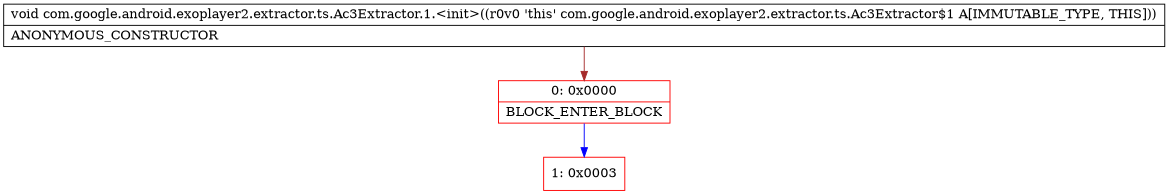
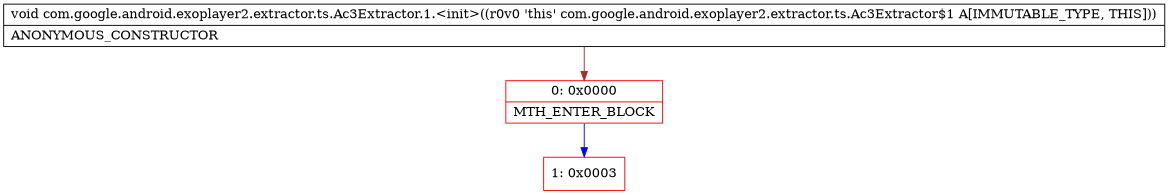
node "0: 0x0000": text "BLOCK_ENTER_BLOCK" -> "MTH_ENTER_BLOCK"
